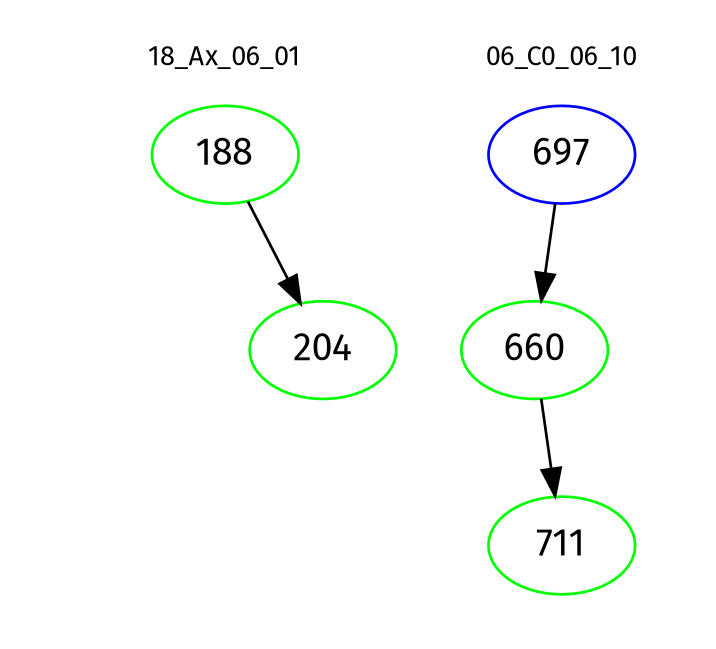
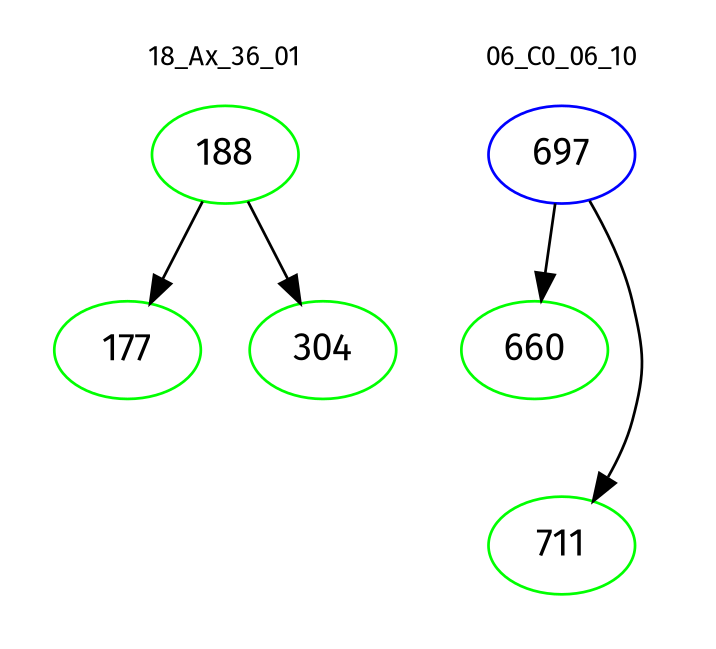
cluster "18_Ax_06_01": label "18_Ax_06_01" -> "18_Ax_36_01"
node "177": added
node "204": label "204" -> "304"
edge "660" -> "711": now "697" -> "711"
